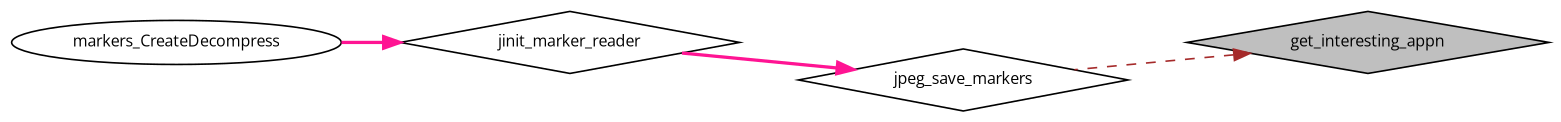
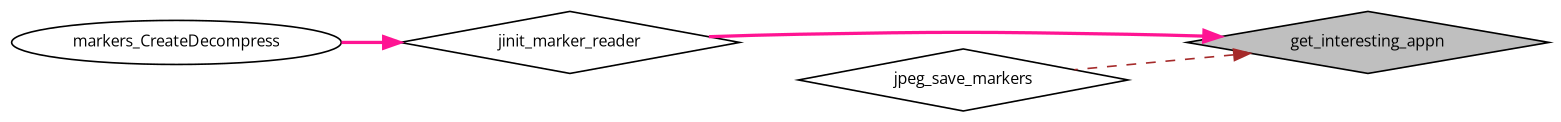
edge "jinit_marker_reader" -> "jpeg_save_markers": now "jinit_marker_reader" -> "get_interesting_appn"
